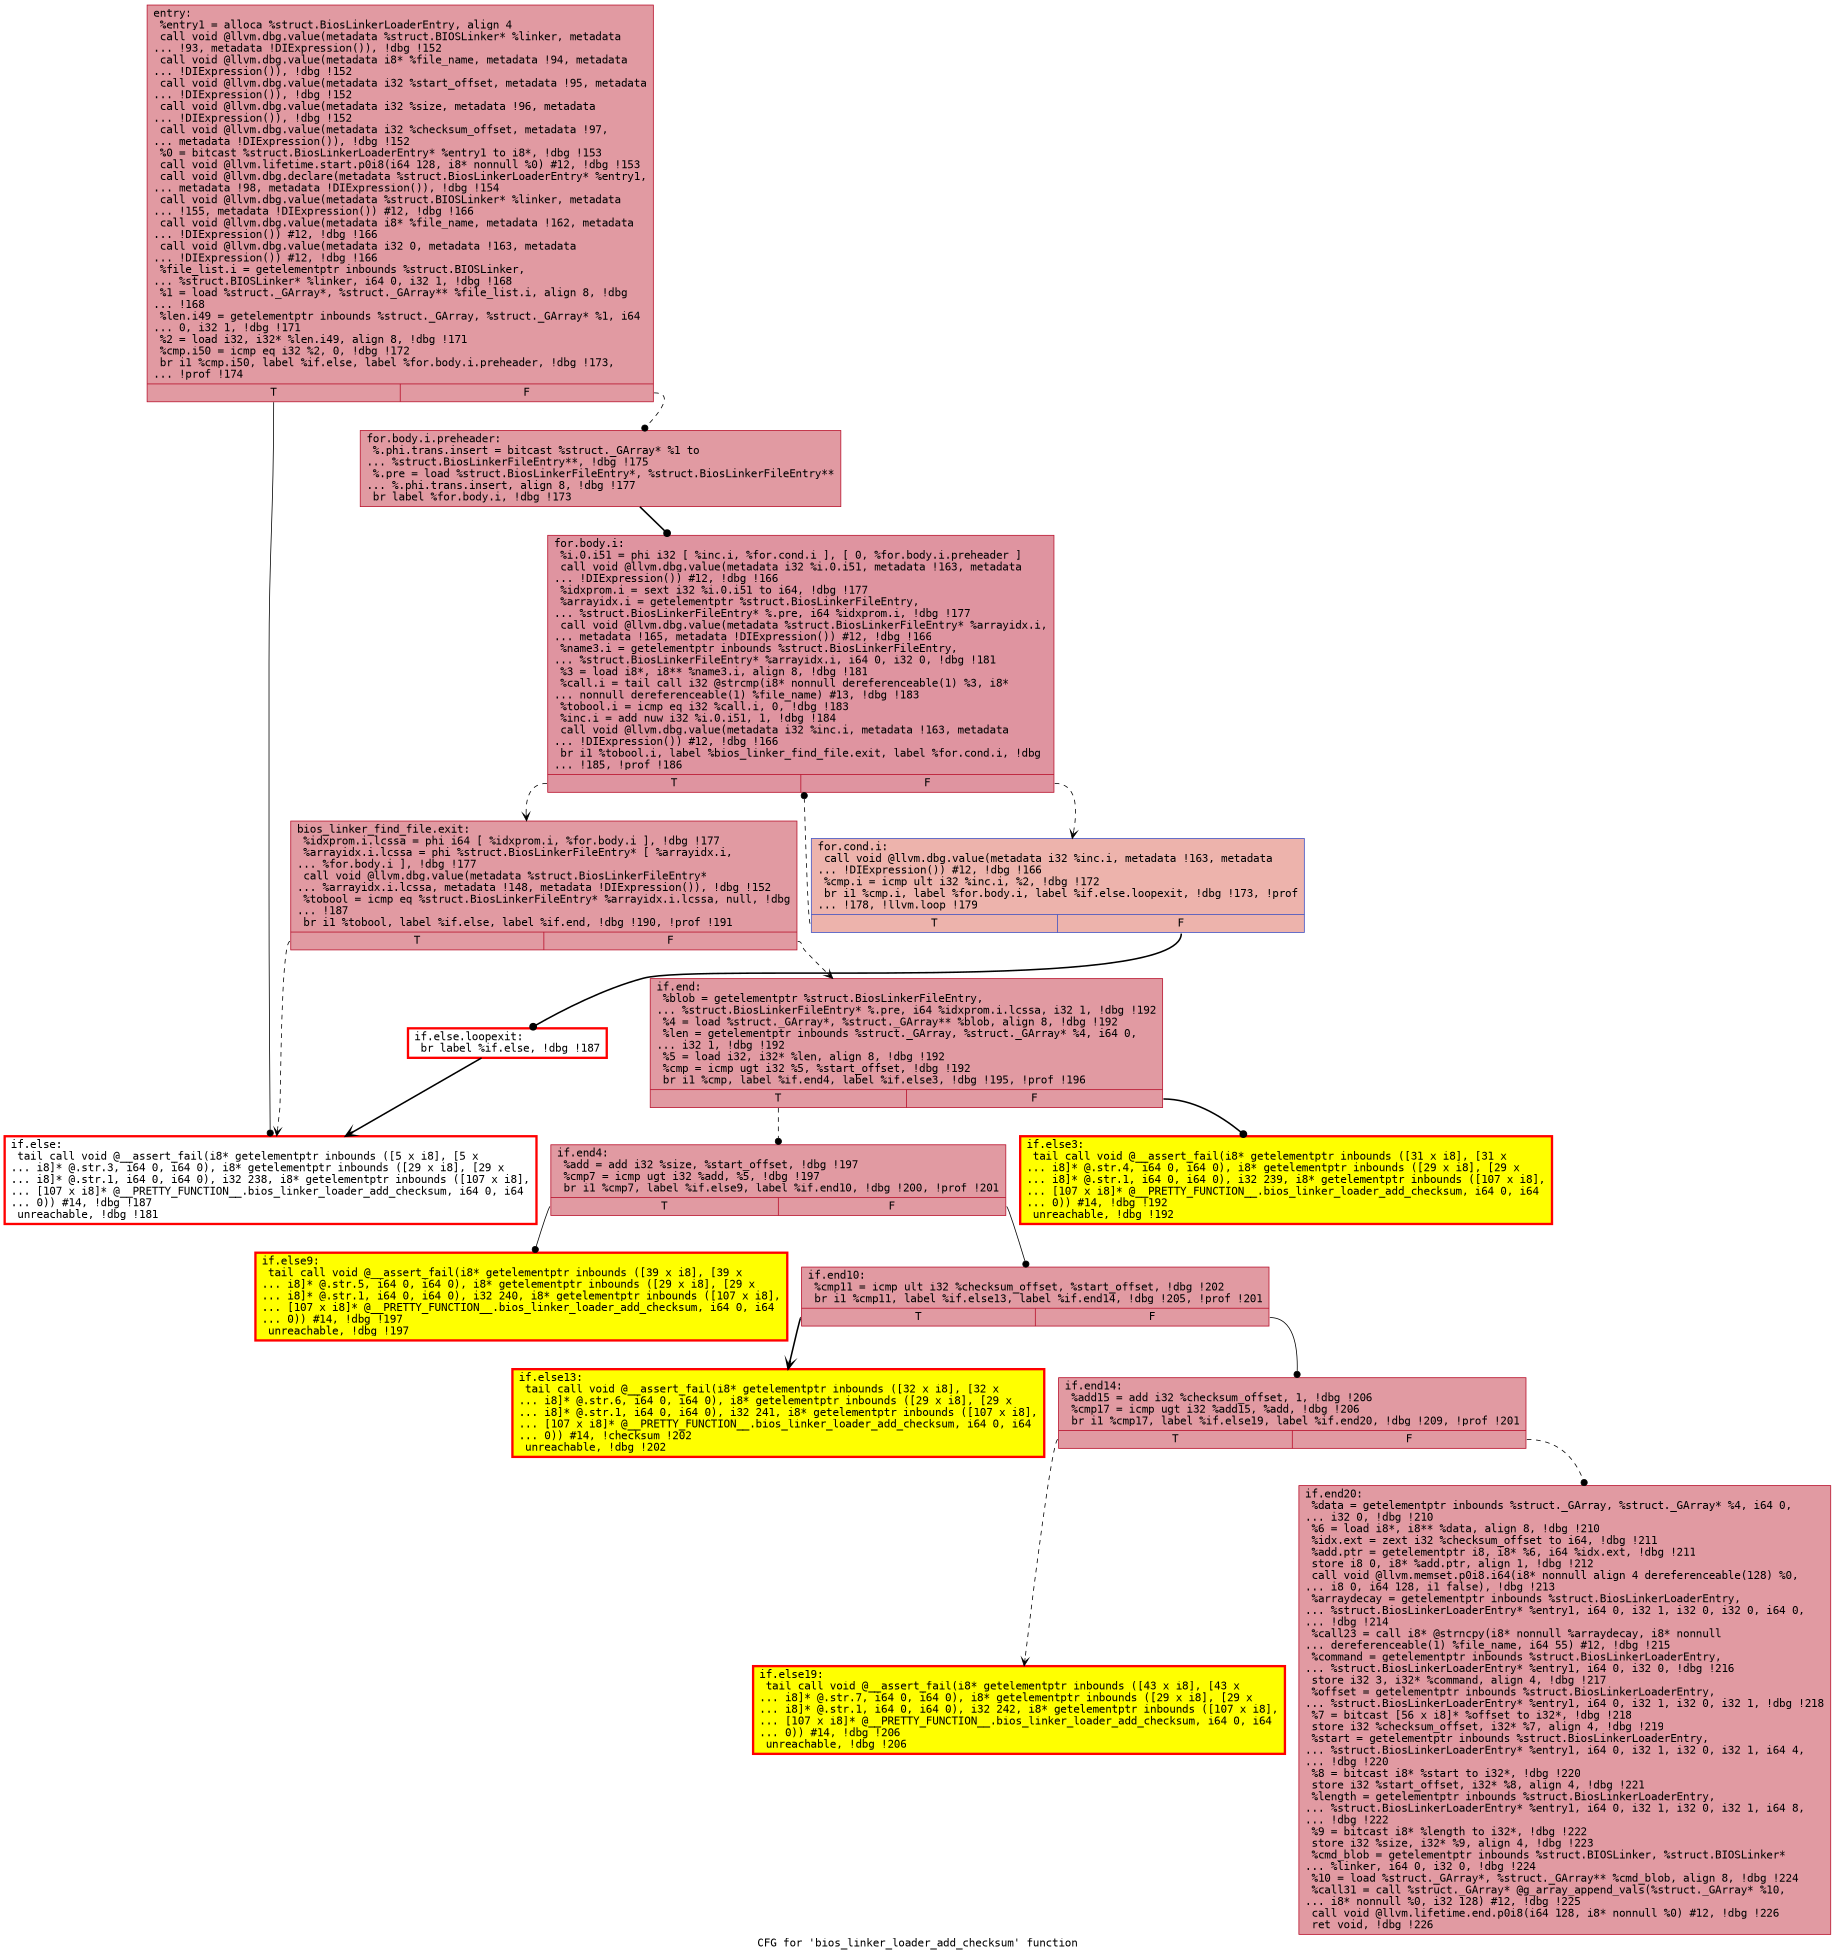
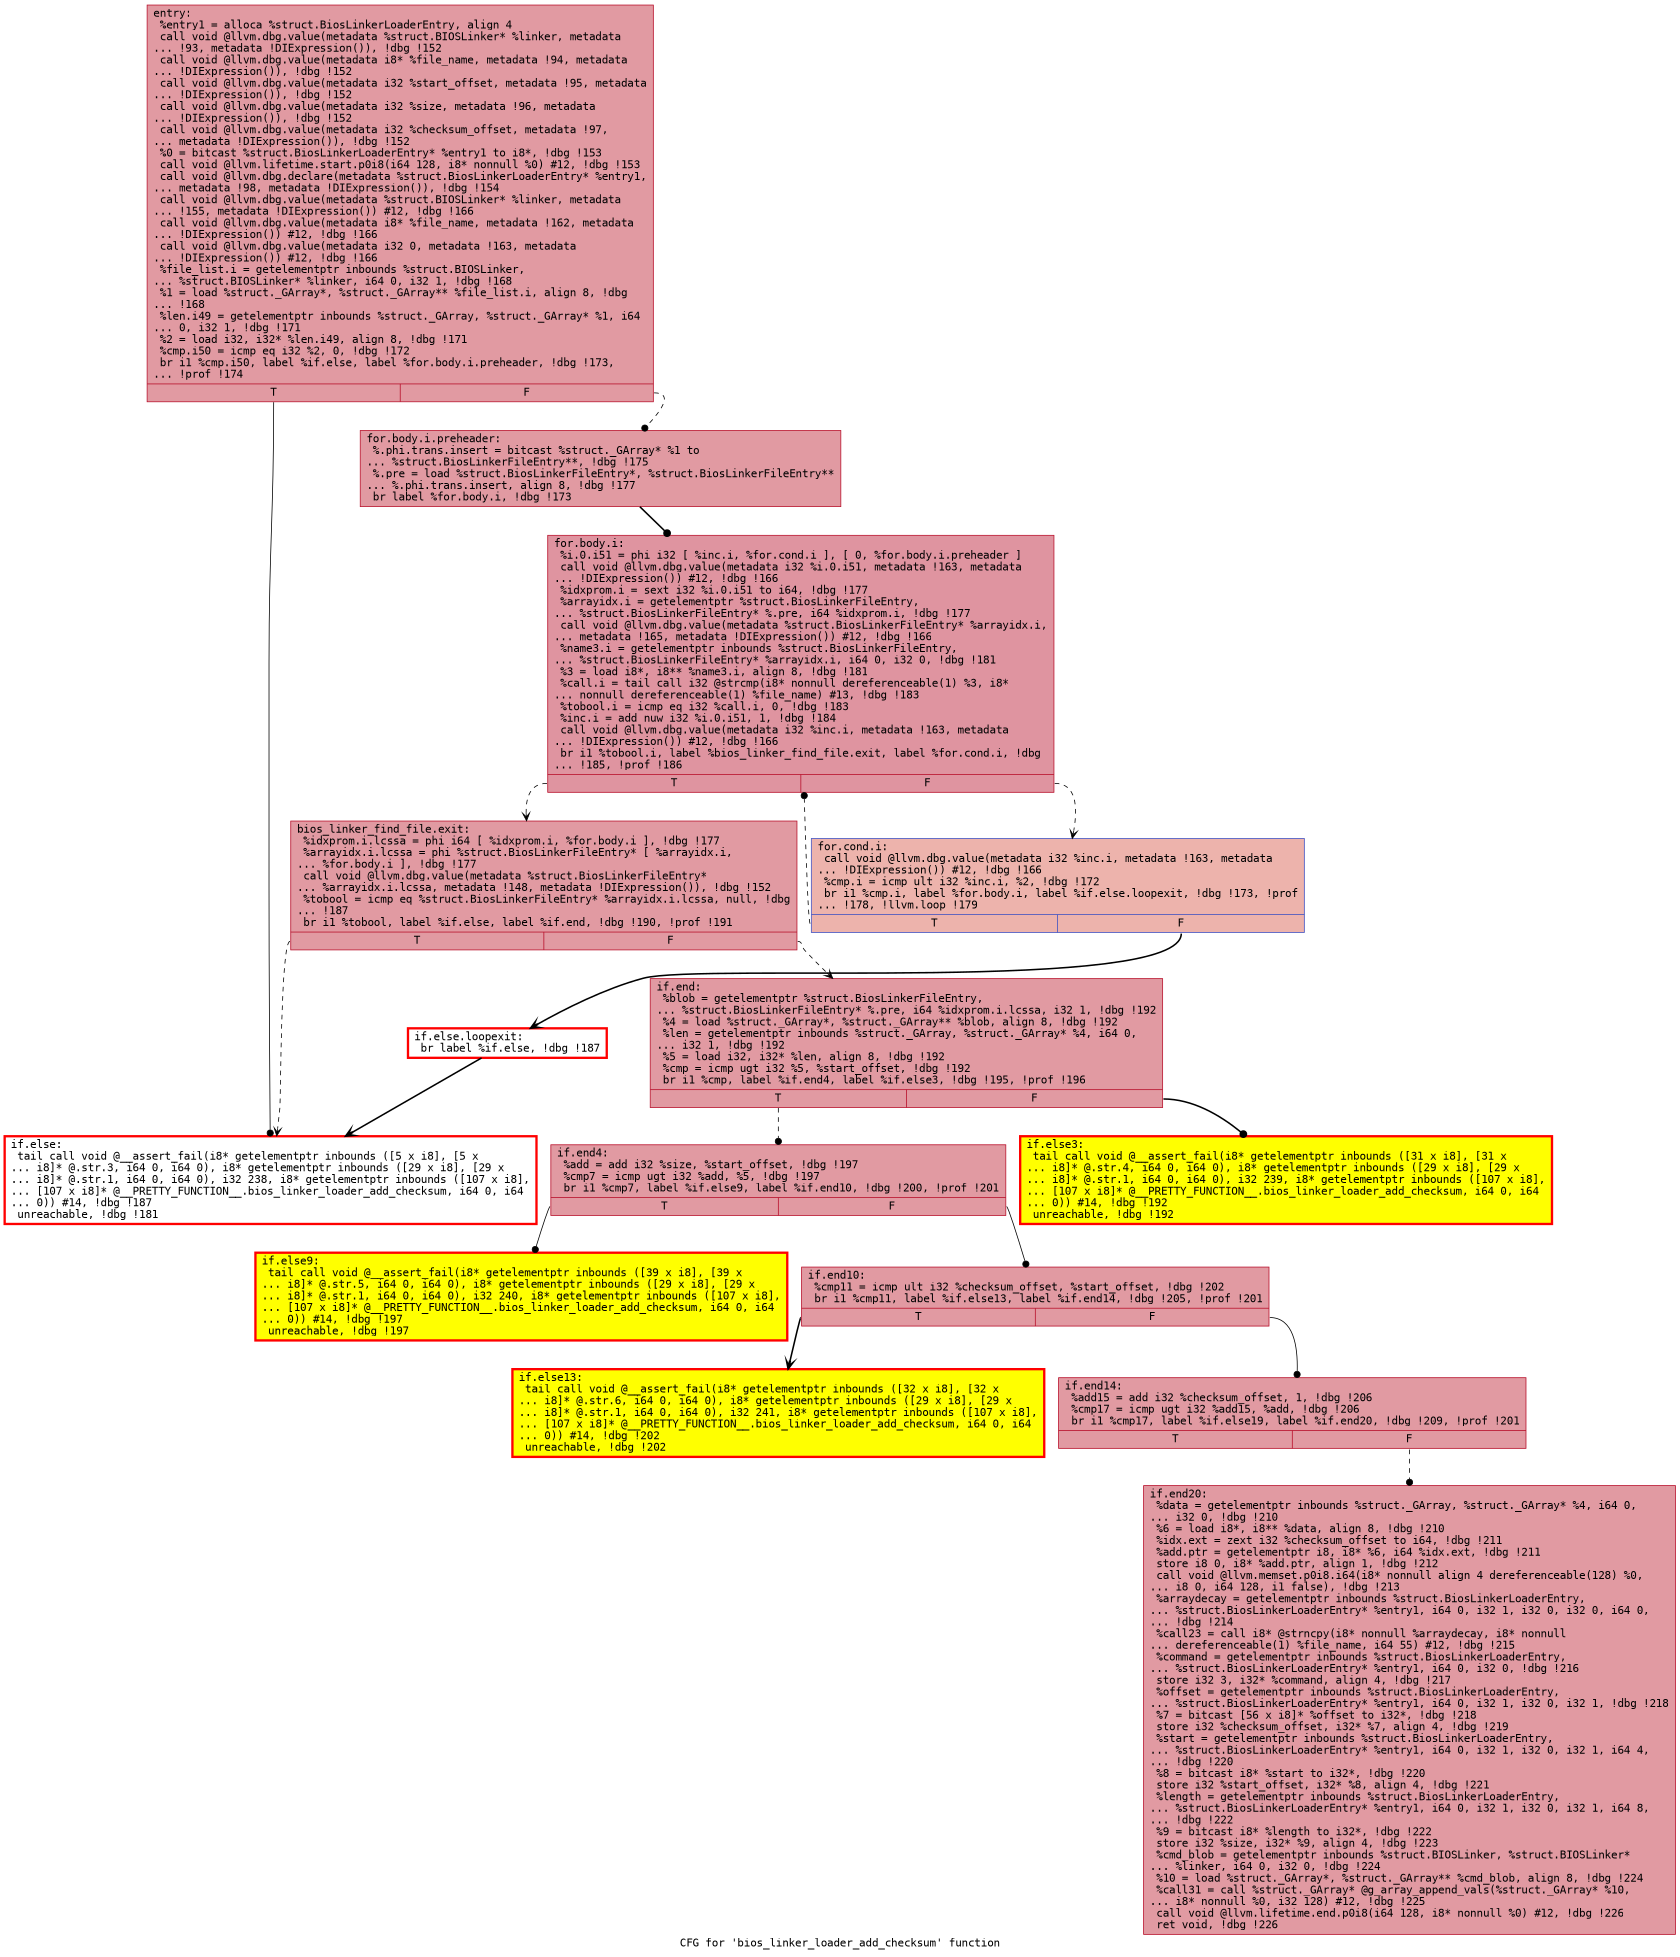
edge "for.cond.i:" -> "if.else.loopexit:": arrowhead dot -> vee
node "if.else13:": text "... 0)) #14, !checksum !202" -> "... 0)) #14, !dbg !202"
node "if.else19:": removed
